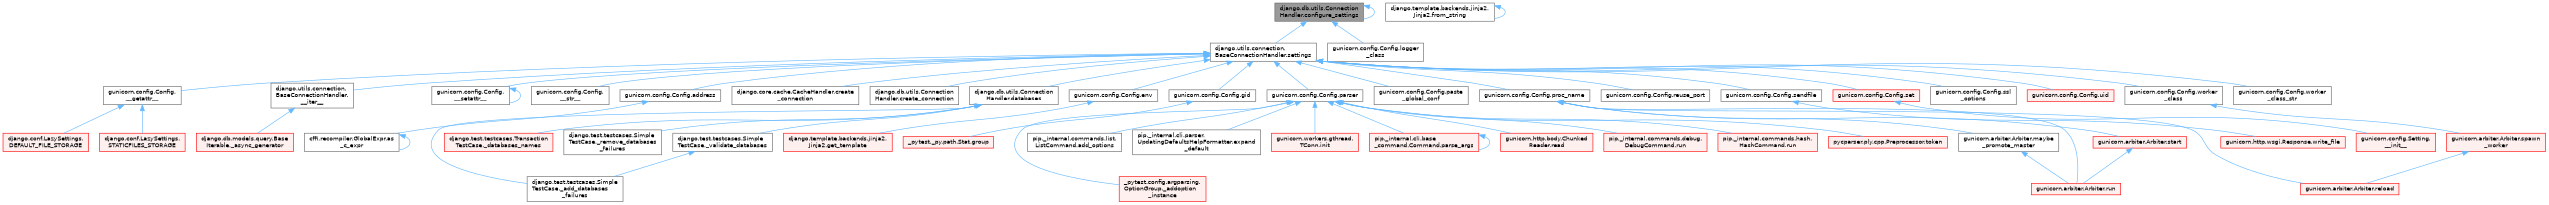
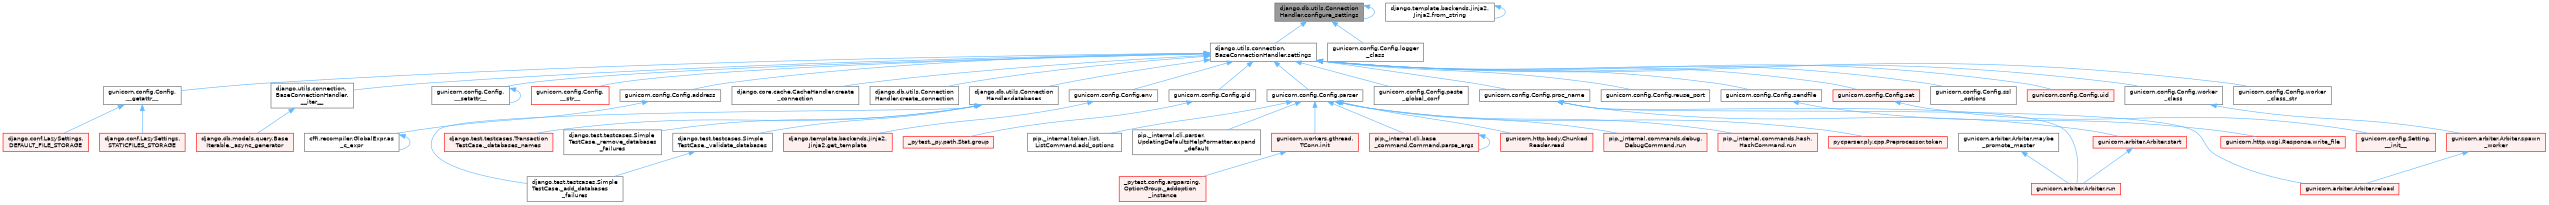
node "gunicorn.config.Config. __str__": color grey40 -> red
edge "gunicorn.arbiter.Arbiter.maybe _promote_master" -> "gunicorn.config.Config.proc_name": removed
edge "_pytest.config.argparsing. OptionGroup._addoption _instance" -> "gunicorn.config.Config.parser": now "_pytest.config.argparsing. OptionGroup._addoption _instance" -> "gunicorn.workers.gthread. TConn.init"
node "pip._internal.commands.list. ListCommand.add_options": label "pip._internal.commands.list. ListCommand.add_options" -> "pip._internal.token.list. ListCommand.add_options"
